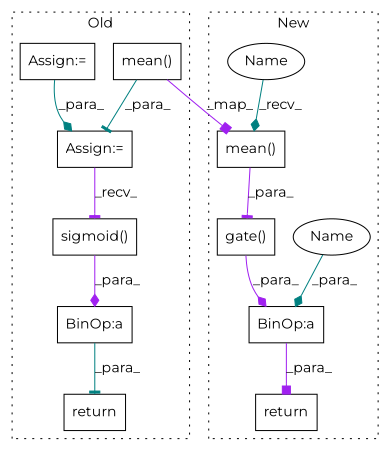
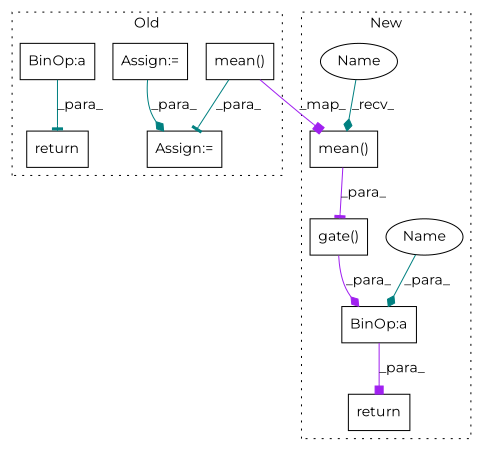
node "sigmoid()": removed
